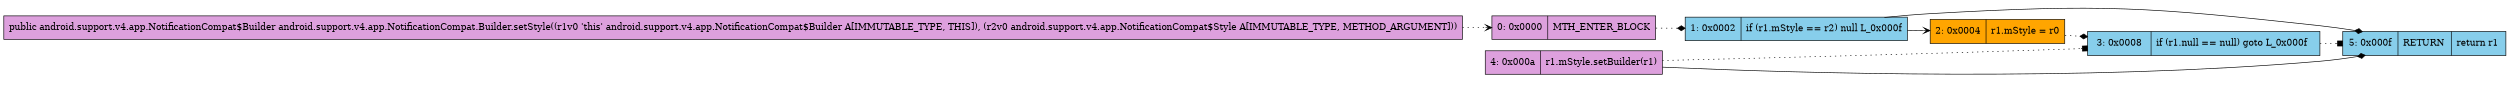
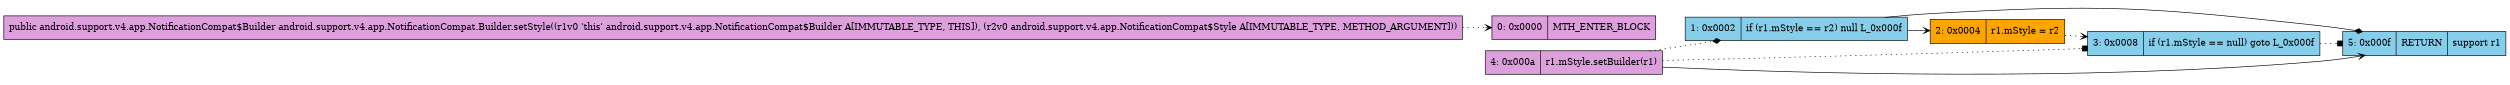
edge "0: 0x0000" -> "1: 0x0002": now "4: 0x000a" -> "1: 0x0002"
node "2: 0x0004": text "r1.mStyle = r0" -> "r1.mStyle = r2"
edge "2: 0x0004" -> "3: 0x0008": arrowhead diamond -> vee
node "3: 0x0008": text "if (r1.null == null) goto L_0x000f" -> "if (r1.mStyle == null) goto L_0x000f"
node "5: 0x000f": text "return r1" -> "support r1"
edge "4: 0x000a" -> "5: 0x000f": arrowhead diamond -> vee
